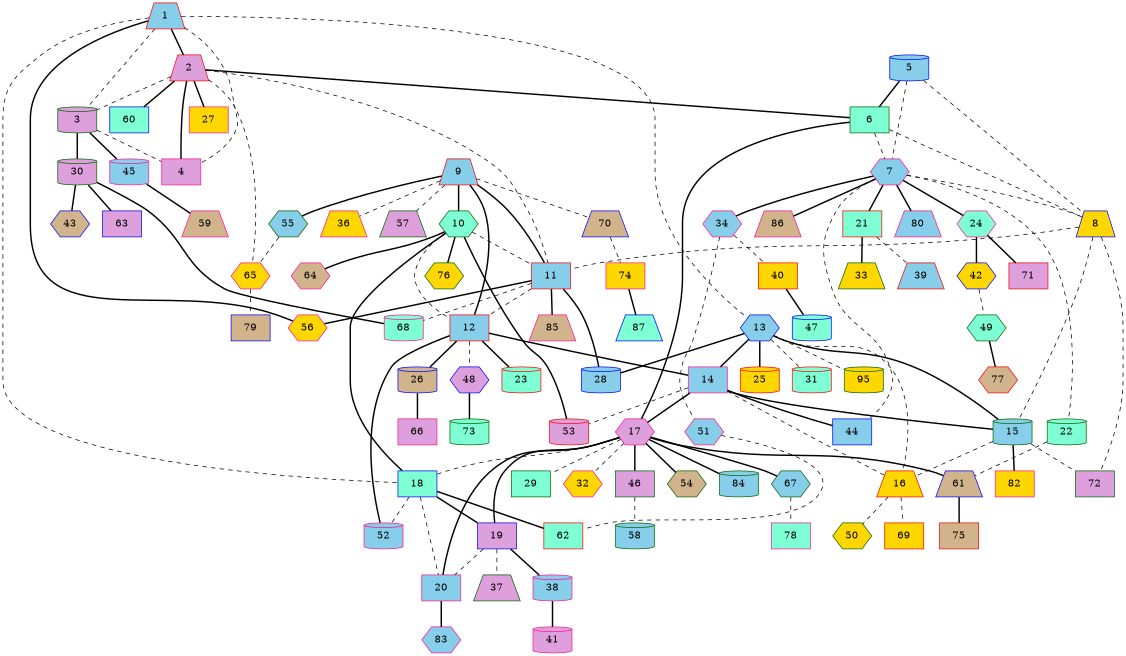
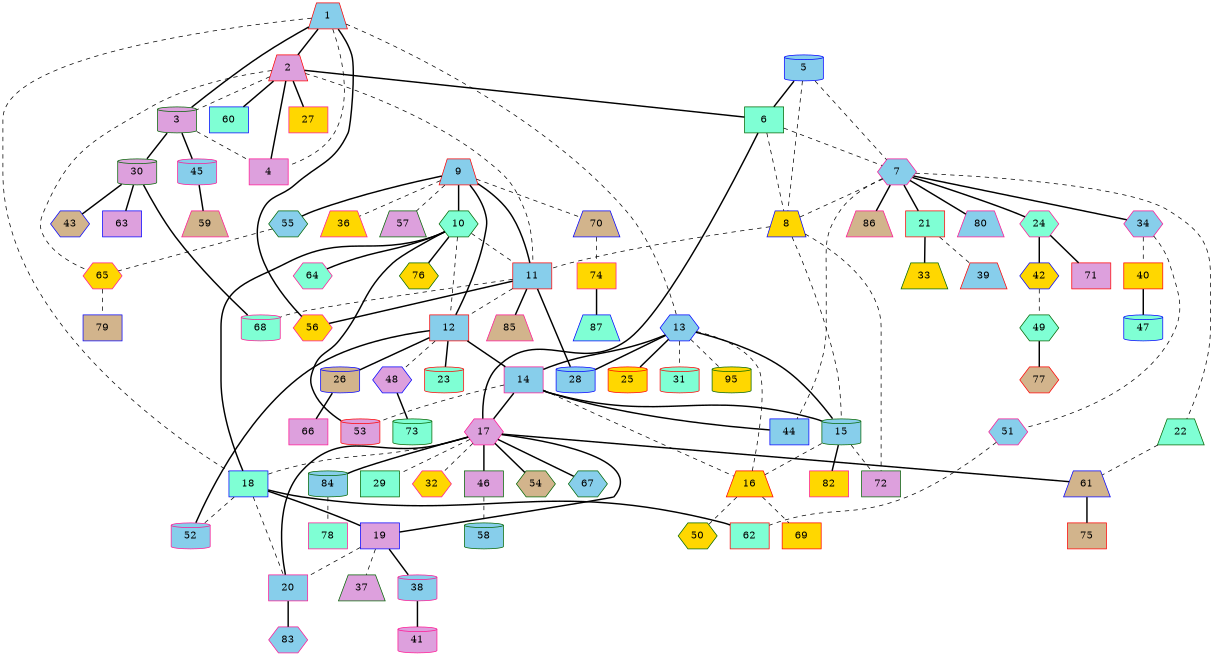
edge "1" -- "3": style dashed -> bold
node "64": fillcolor tan -> aquamarine
node "22": shape cylinder -> trapezium
edge "67" -- "78": now "84" -- "78"
